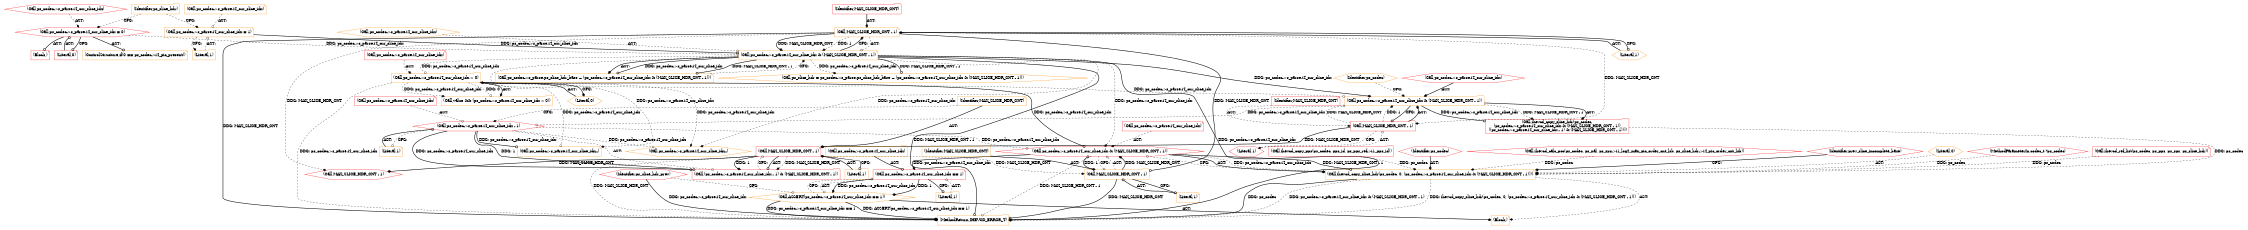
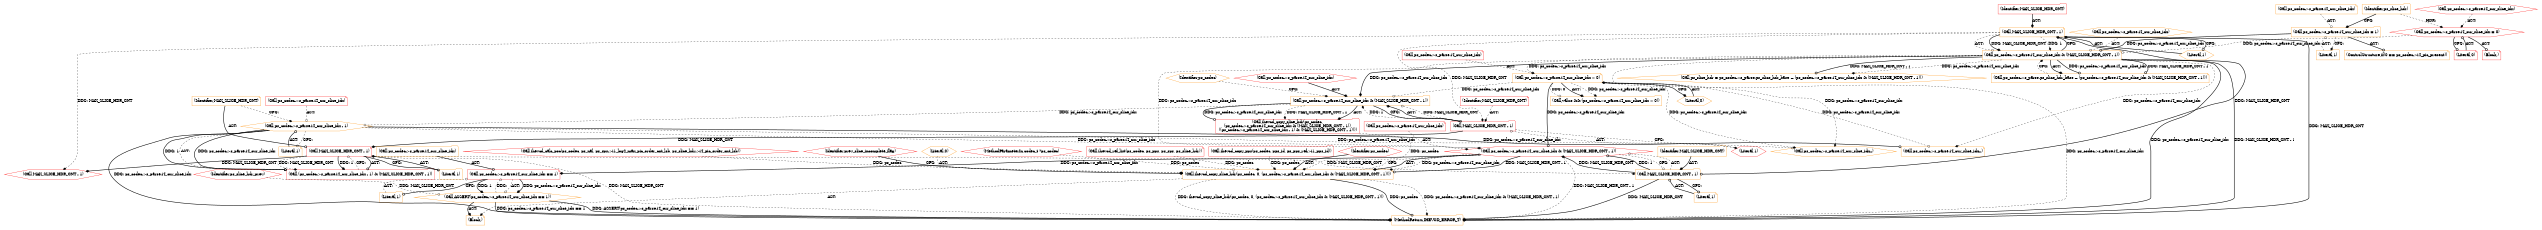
edge "(Identifier,ps_slice_hdr)" -> "(Call,ps_codec->s_parse.i4_cur_slice_idx = 1)": style dashed -> bold
edge "(Identifier,ps_slice_hdr)" -> "(Call,ps_codec->s_parse.i4_cur_slice_idx = 0)": label "CFG: " -> "HDR: "
node "(Call,ps_codec->s_parse.i4_cur_slice_idx = 1)": shape note -> folder
edge "(Call,ps_codec->s_parse.i4_cur_slice_idx = 0)" -> "(ControlStructure,if(0 == ps_codec->i4_pic_present))": now "(Call,ps_codec->s_parse.i4_cur_slice_idx = 1)" -> "(ControlStructure,if(0 == ps_codec->i4_pic_present))"
node "(Call,ps_codec->s_parse.i4_cur_slice_idx > 0)": shape folder -> note
node "(Call,ps_codec->s_parse.i4_cur_slice_idx - 1)": color red -> darkorange
node "(Identifier,prev_slice_incomplete_base)": label "(Identifier,prev_slice_incomplete_base)" -> "(Identifier,prev_slice_incomplete_flag)"
edge "(Identifier,ps_slice_hdr_prev)" -> "(Call,ASSERT(ps_codec->s_parse.i4_cur_slice_idx == 1))": label "CFG: " -> "DDG: MAX_SLICE_HDR_CNT"
edge "(Call,ASSERT(ps_codec->s_parse.i4_cur_slice_idx == 1))" -> "(Call,ps_codec->s_parse.i4_cur_slice_idx == 1)": label "CFG: " -> "DDG: "
edge "(Identifier,ps_slice_hdr_prev)" -> "(MethodReturn,IHEVCD_ERROR_T)": now "(Call,ps_codec->s_parse.i4_cur_slice_idx - 1)" -> "(MethodReturn,IHEVCD_ERROR_T)"
